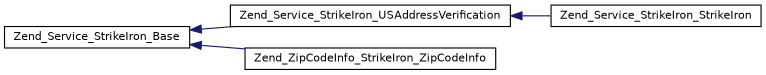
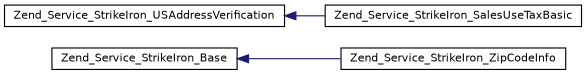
node "Zend_Service_StrikeIron_StrikeIron": label "Zend_Service_StrikeIron_StrikeIron" -> "Zend_Service_StrikeIron_SalesUseTaxBasic"
edge "Zend_Service_StrikeIron_USAddressVerification" -> "Zend_Service_StrikeIron_Base": removed
node "Zend_ZipCodeInfo_StrikeIron_ZipCodeInfo": label "Zend_ZipCodeInfo_StrikeIron_ZipCodeInfo" -> "Zend_Service_StrikeIron_ZipCodeInfo"
